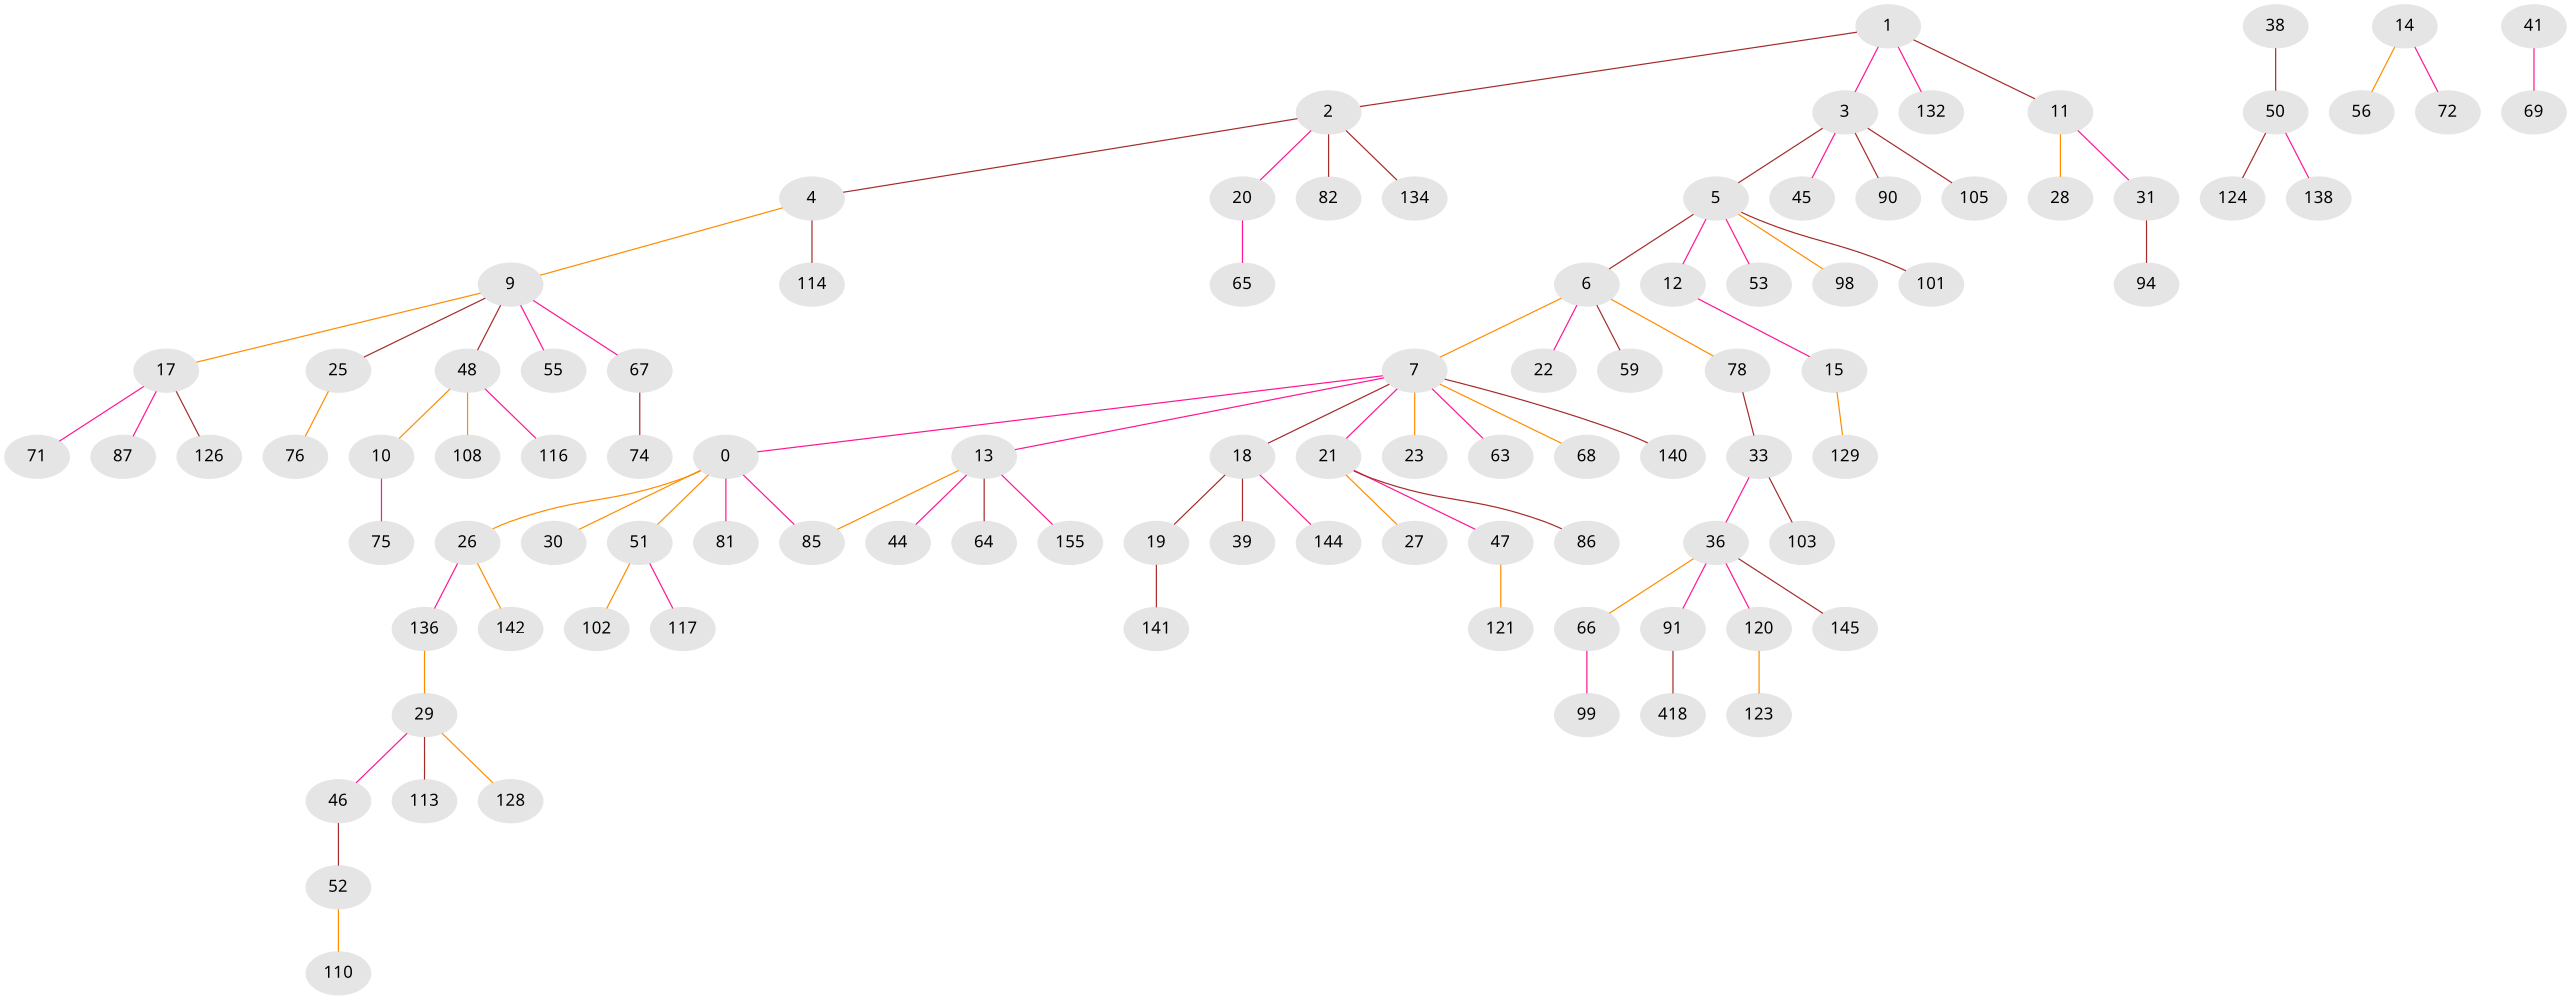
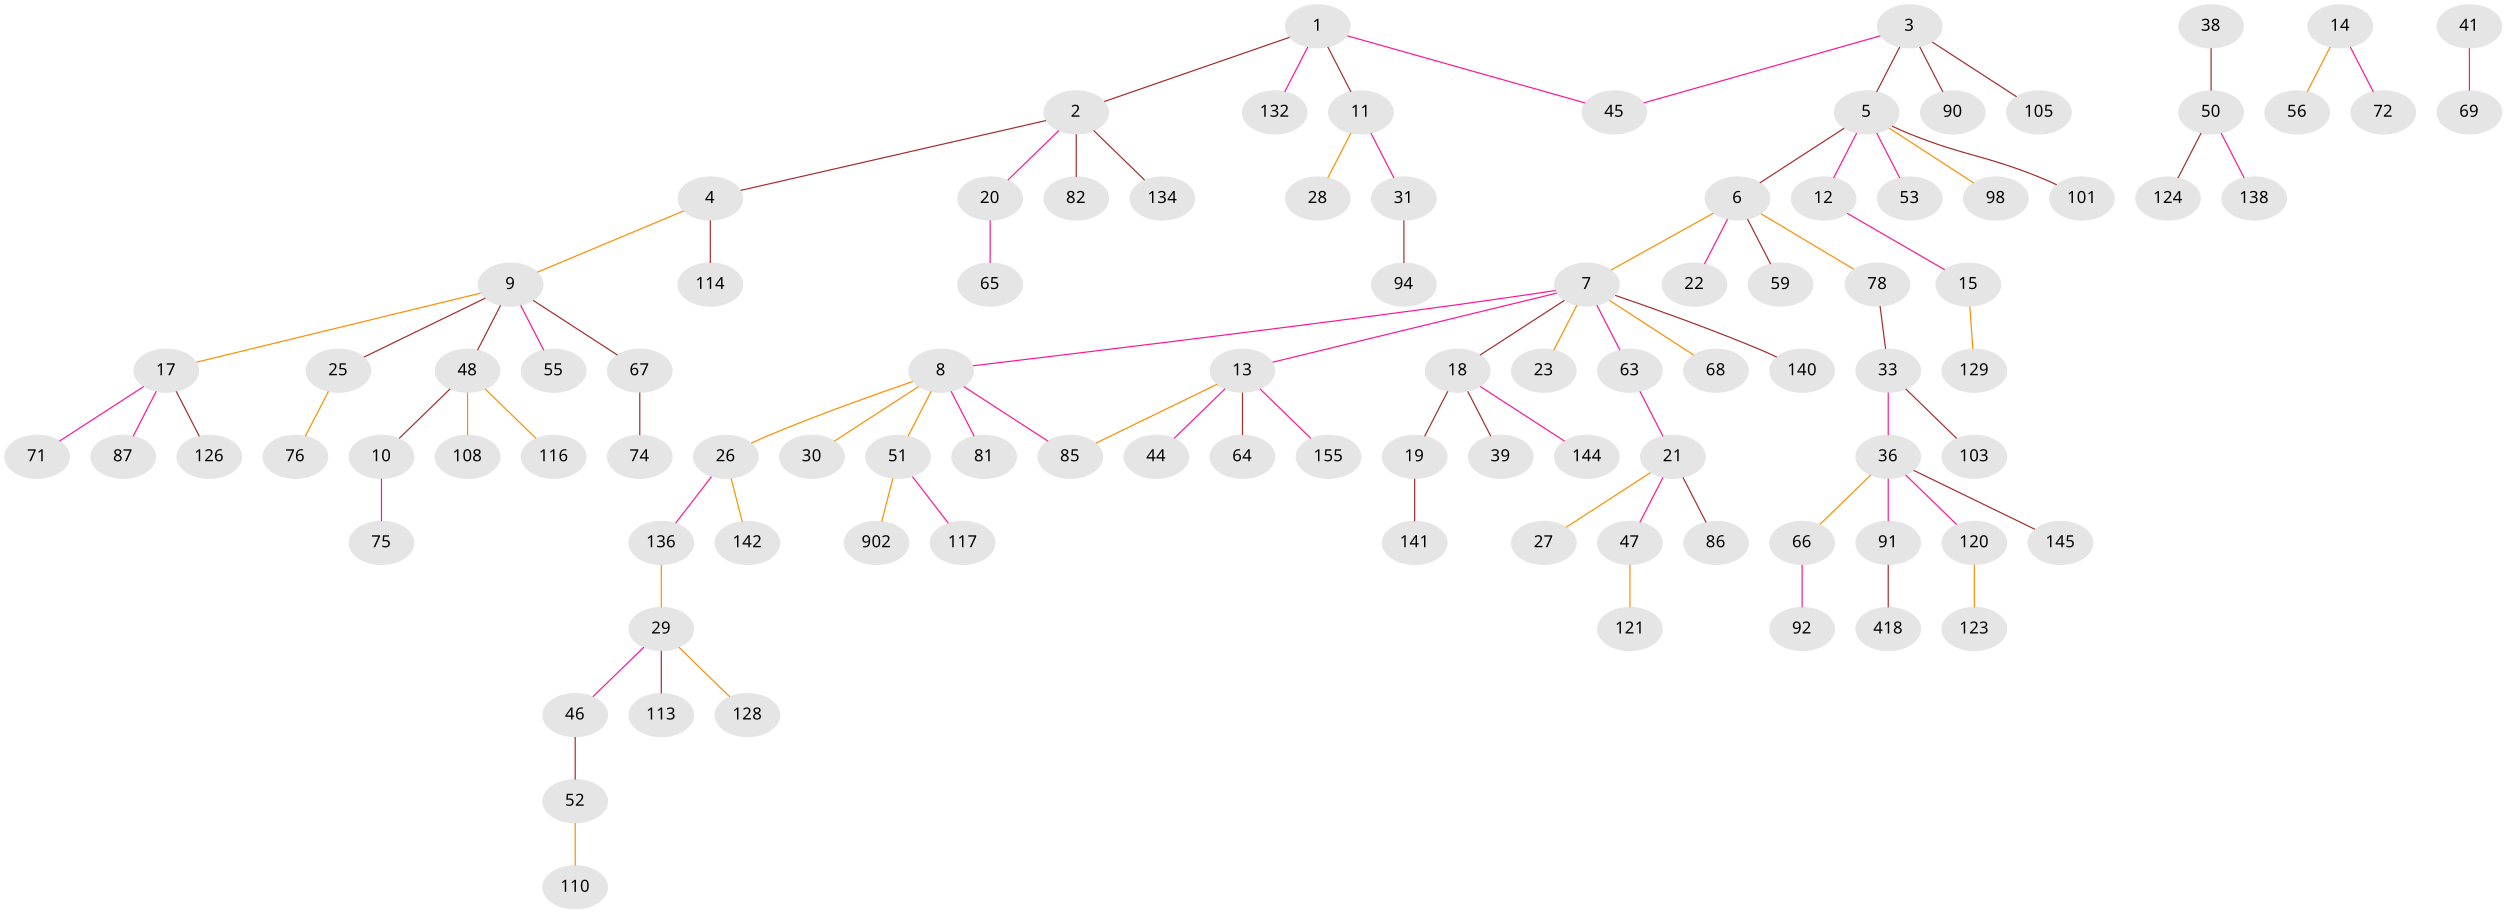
edge "1" -- "3": now "1" -- "45"
edge "9" -- "67": color deeppink -> brown
edge "48" -- "10": color darkorange -> brown
edge "48" -- "116": color deeppink -> darkorange
edge "7" -- "21": now "63" -- "21"
node "0": label "0" -> "8"
node "102": label "102" -> "902"
node "99": label "99" -> "92"
